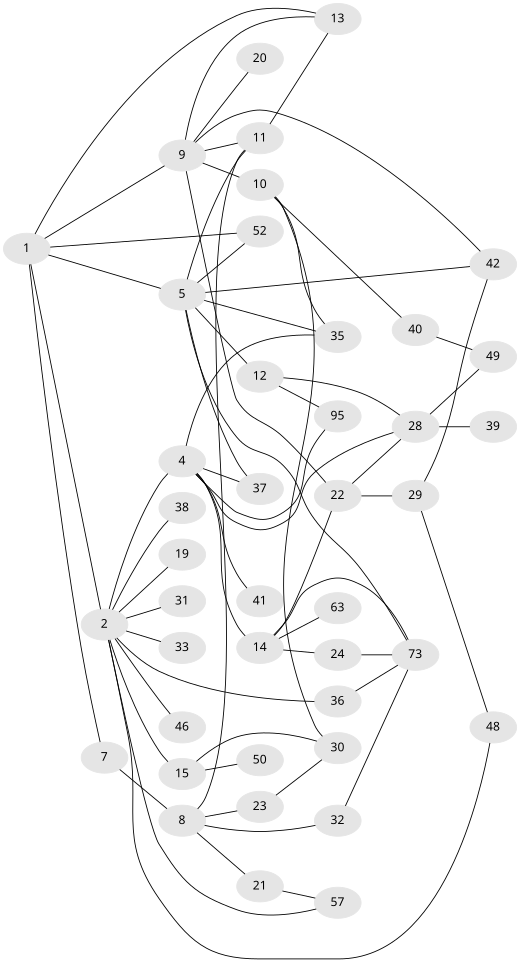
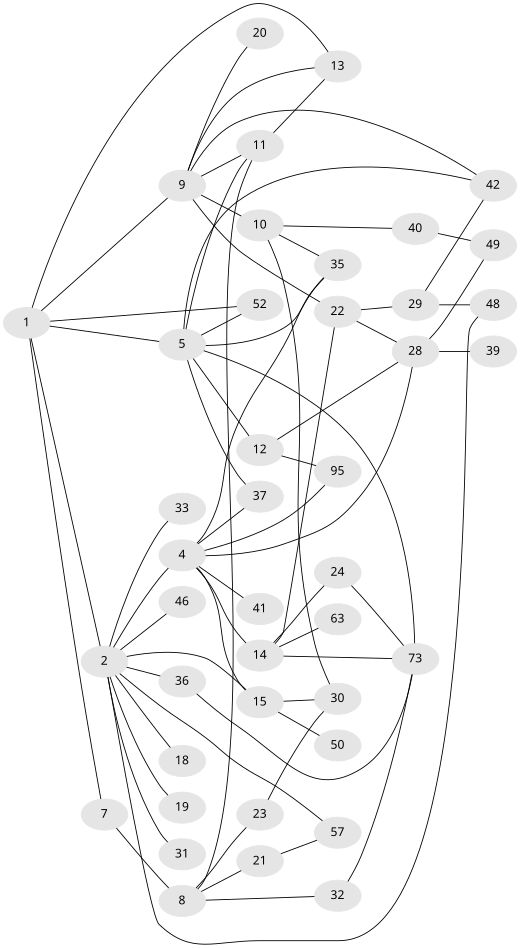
node "38": label "38" -> "18"
edge "4" -- "15": added
